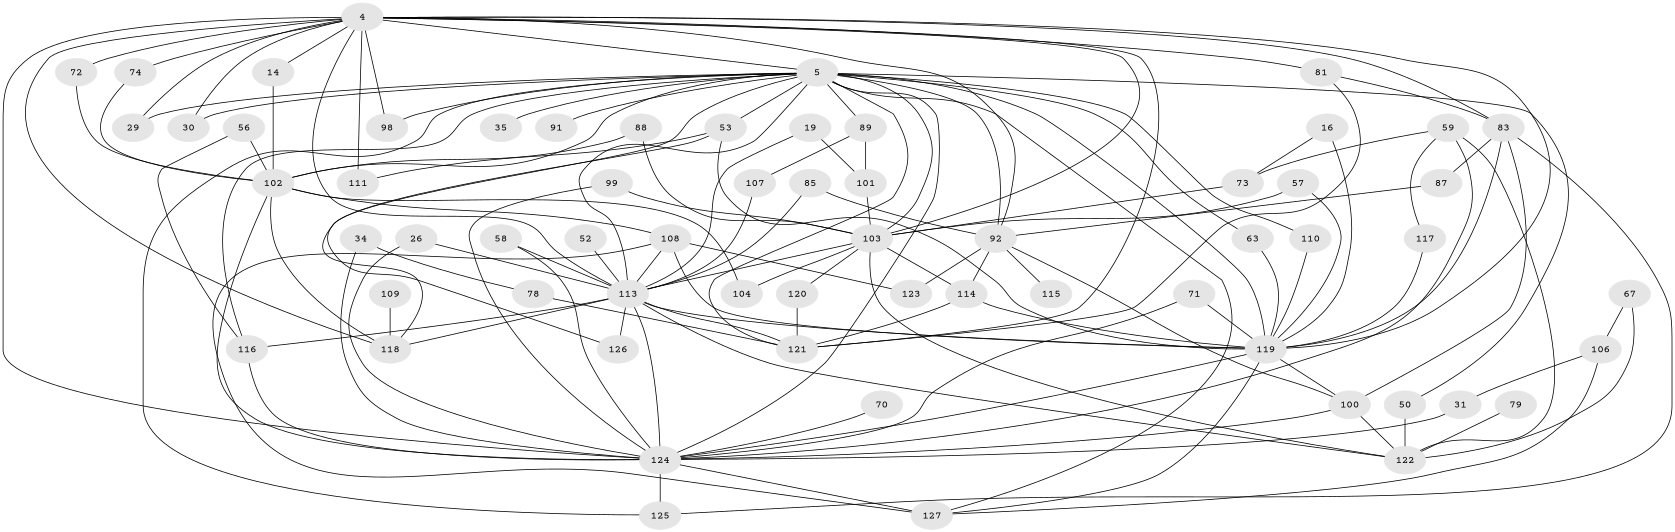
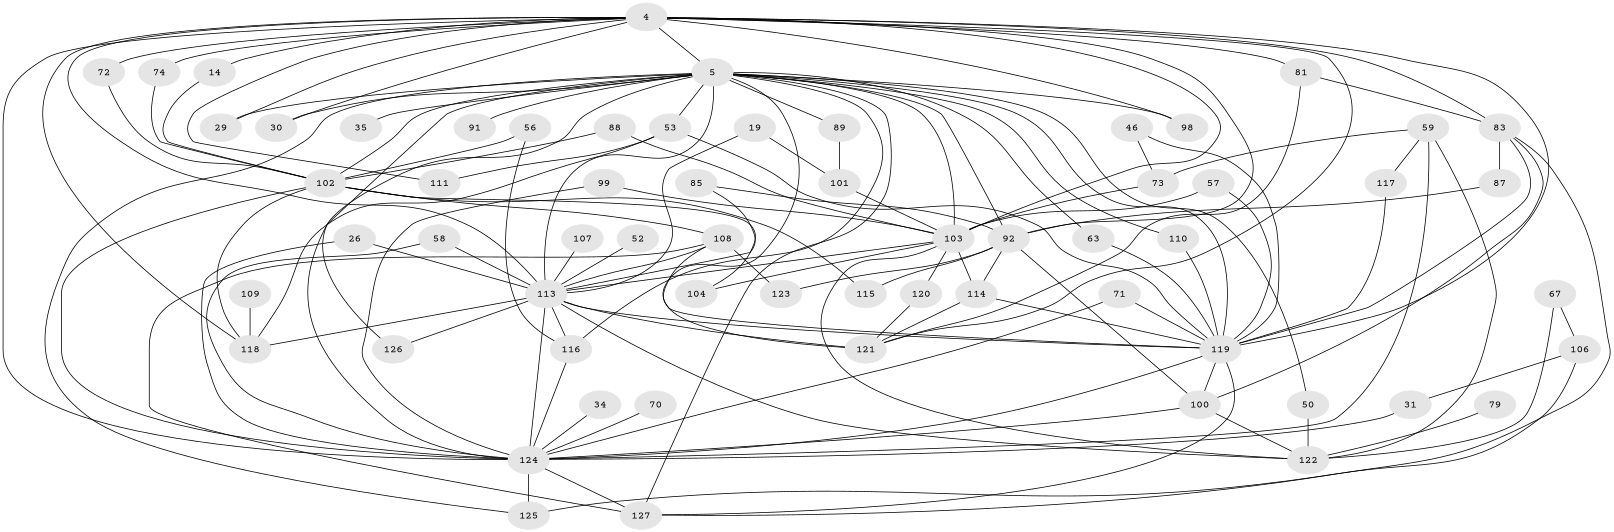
node "16": label "16" -> "46"
edge "89" -- "107": removed
edge "102" -- "115": added
node "78": removed
